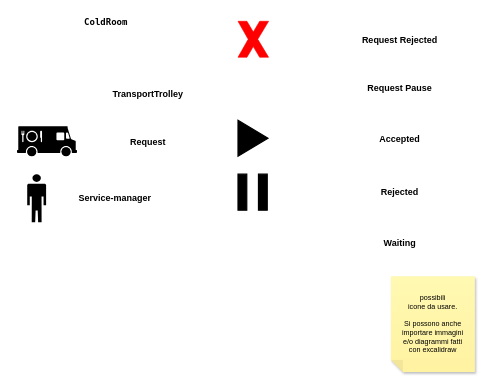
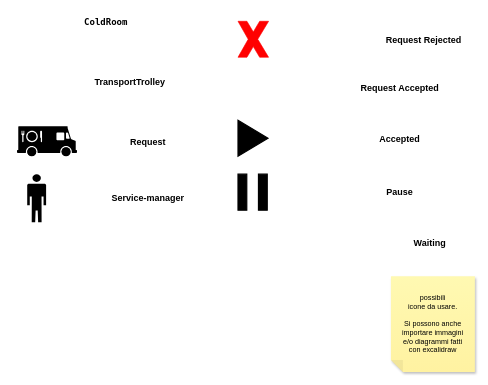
node "Request Rejected": moved (400, 39) -> (424, 39)
node "Request Pause": label "Request Pause" -> "Request Accepted"
node "TransportTrolley": moved (148, 93) -> (130, 81)
node "Rejected": label "Rejected" -> "Pause"
node "Service-manager": moved (115, 198) -> (148, 198)
node "Waiting": moved (400, 243) -> (430, 243)
